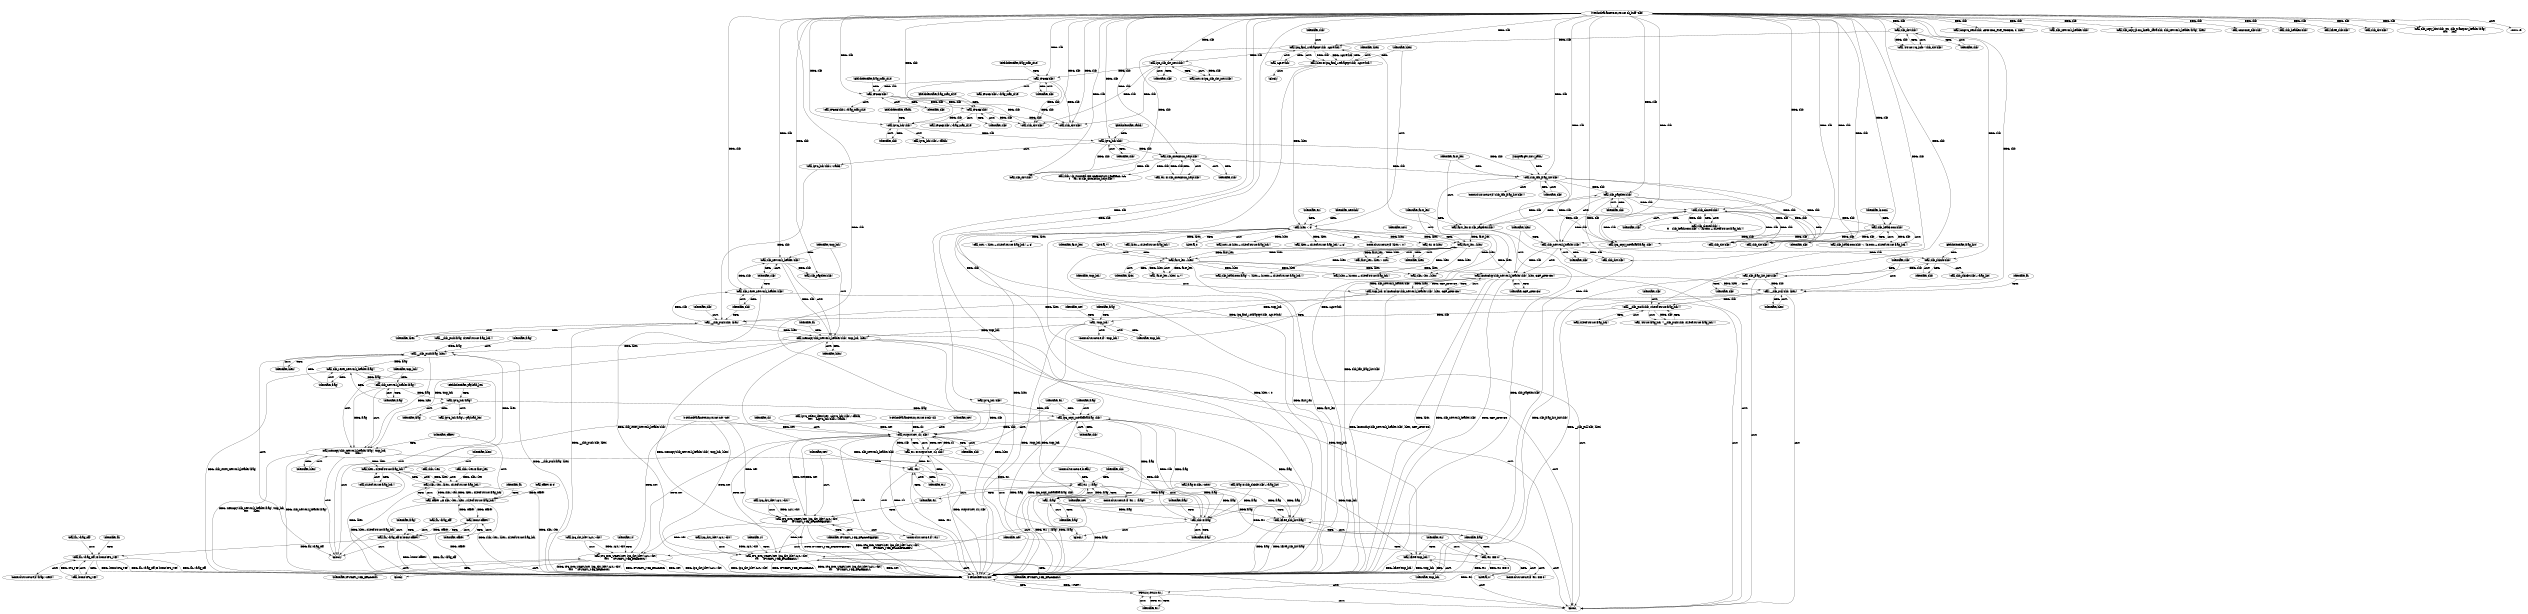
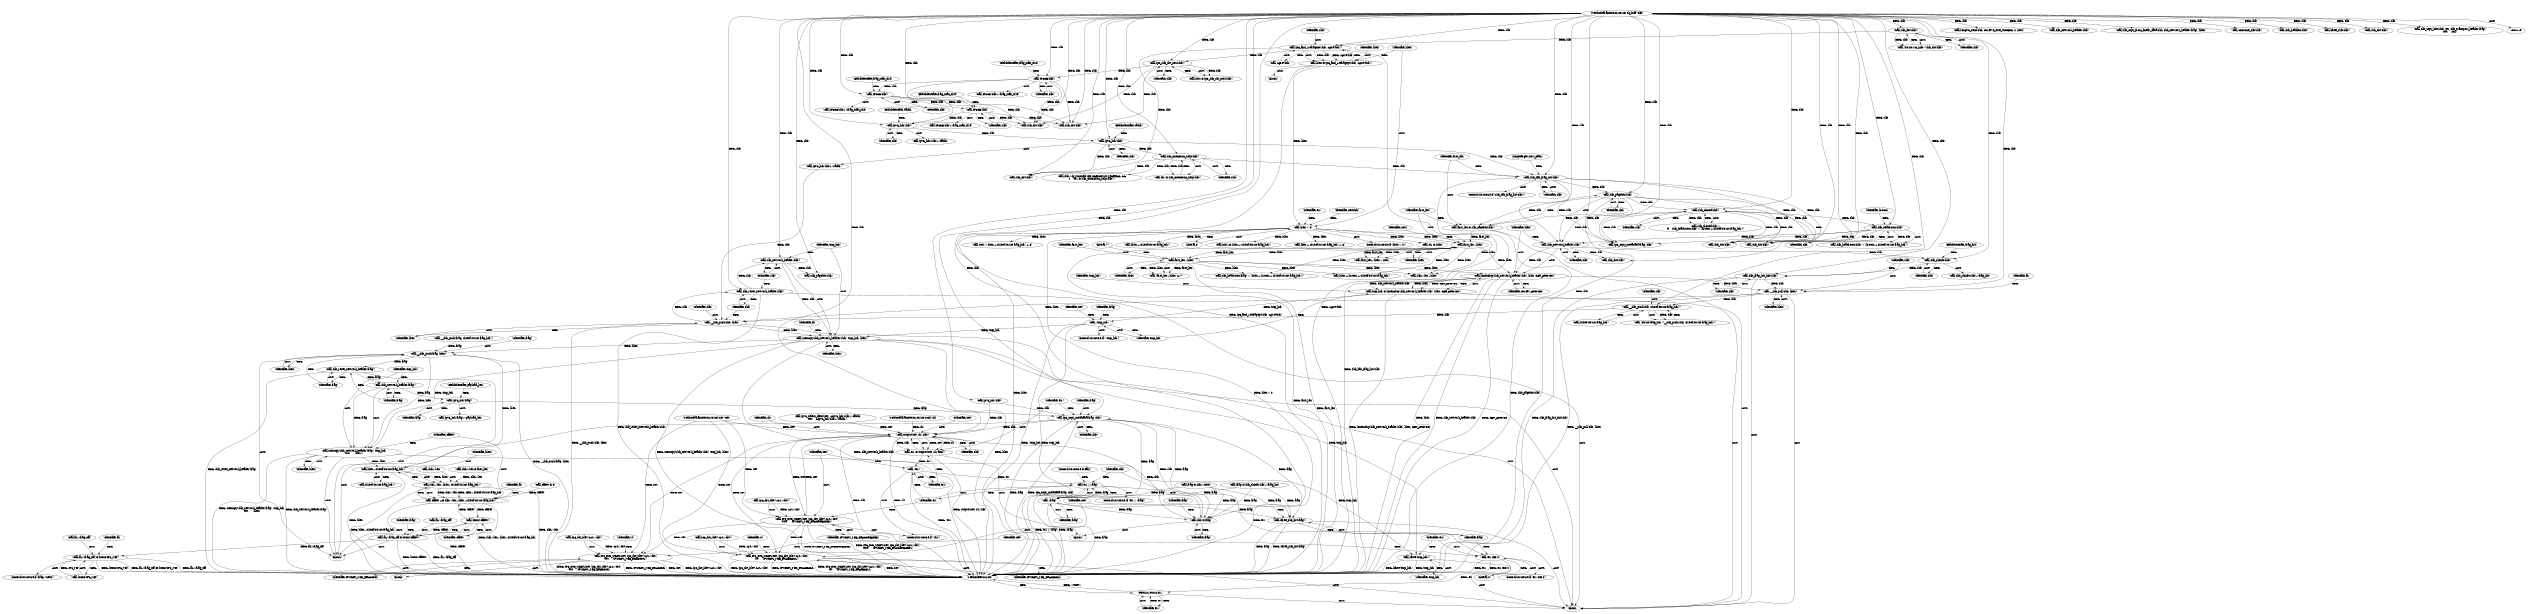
node "(Call,icmpv6_send(skb, ATOMIC6_PKT_TOOBIG, 0, mtu))": label "(Call,icmpv6_send(skb, ATOMIC6_PKT_TOOBIG, 0, mtu))" -> "(Call,icmpv6_send(skb, ICMPV6_PKT_TOOBIG, 0, mtu))"
node "(Identifier,GFP_ATOMIC)": label "(Identifier,GFP_ATOMIC)" -> "(Identifier,ICMPV_ATOMIC)"
node "(Call,err = output(net, sk, skb))": label "(Call,err = output(net, sk, skb))" -> "(Call,err = output(net, sk, find))"
